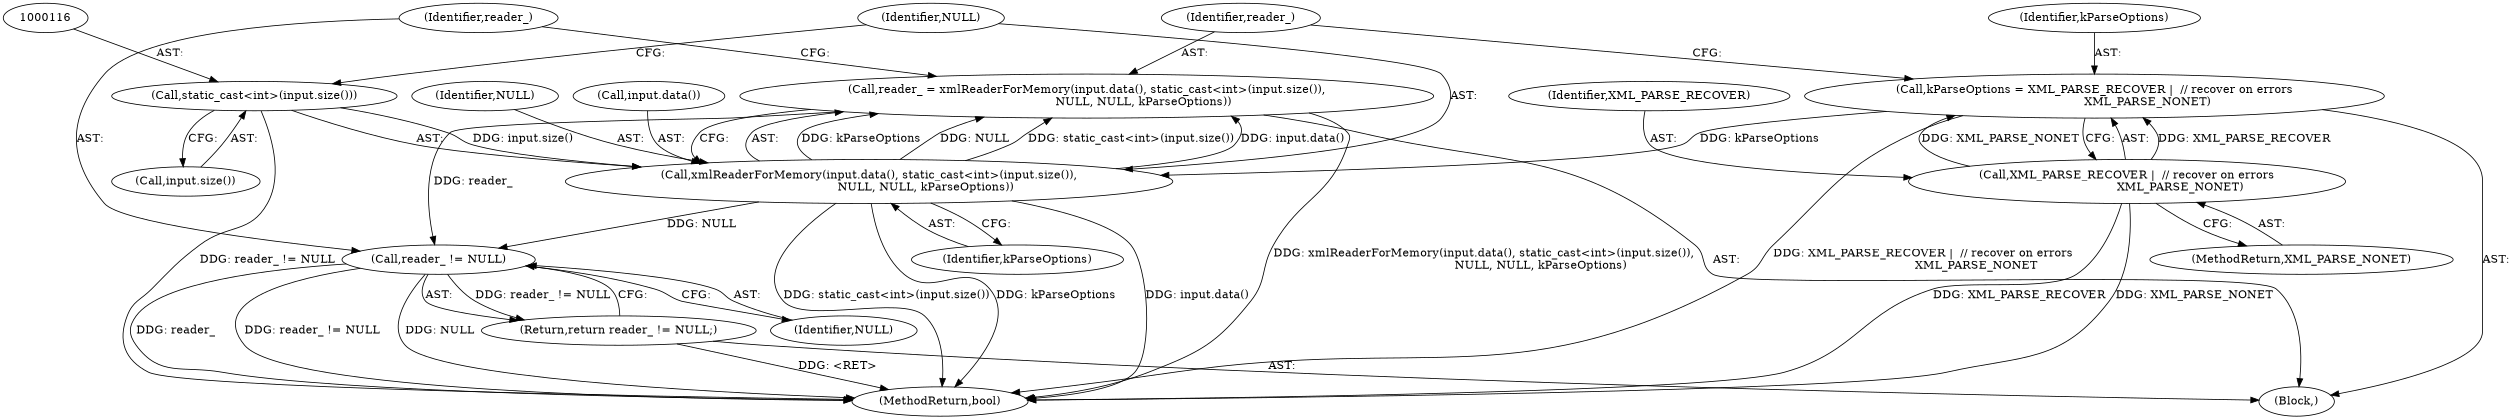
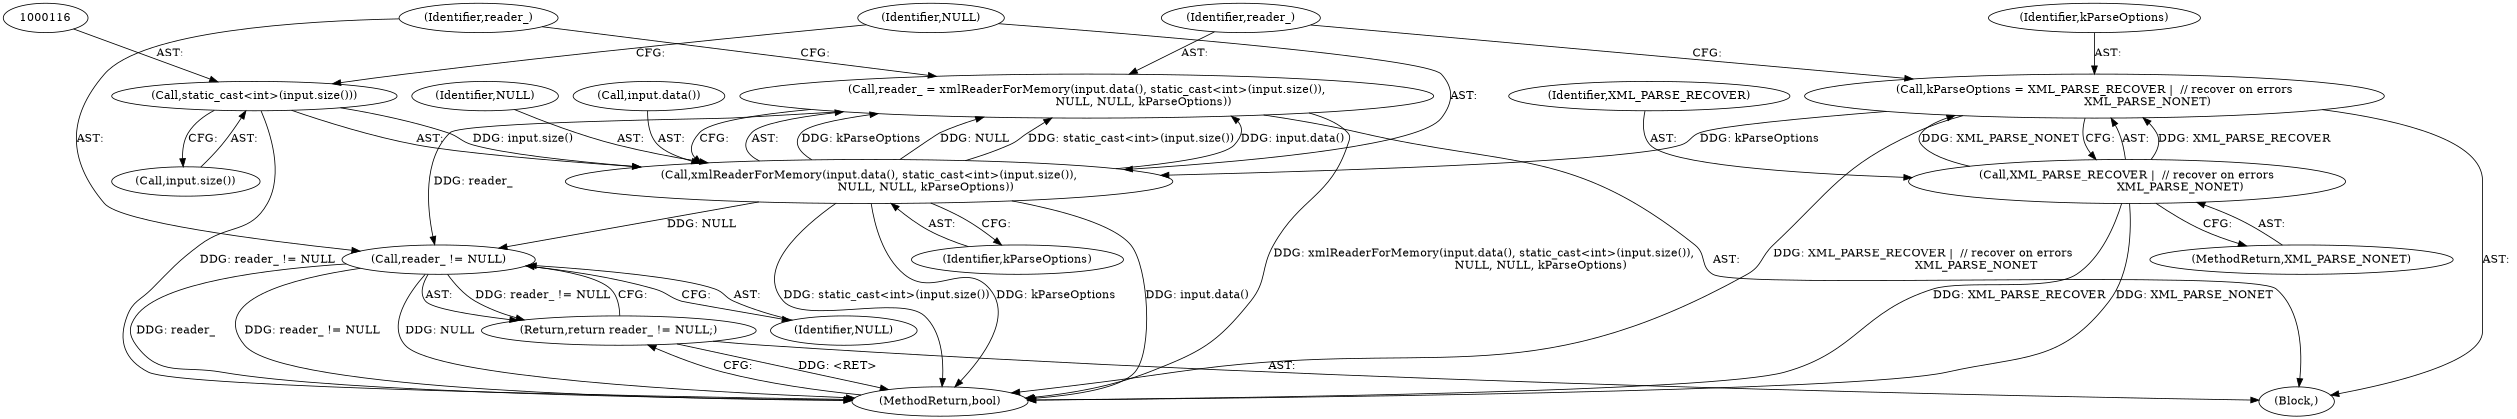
edge "(MethodReturn,bool)" -> "(Return,return reader_ != NULL;)": added, label "CFG:"
